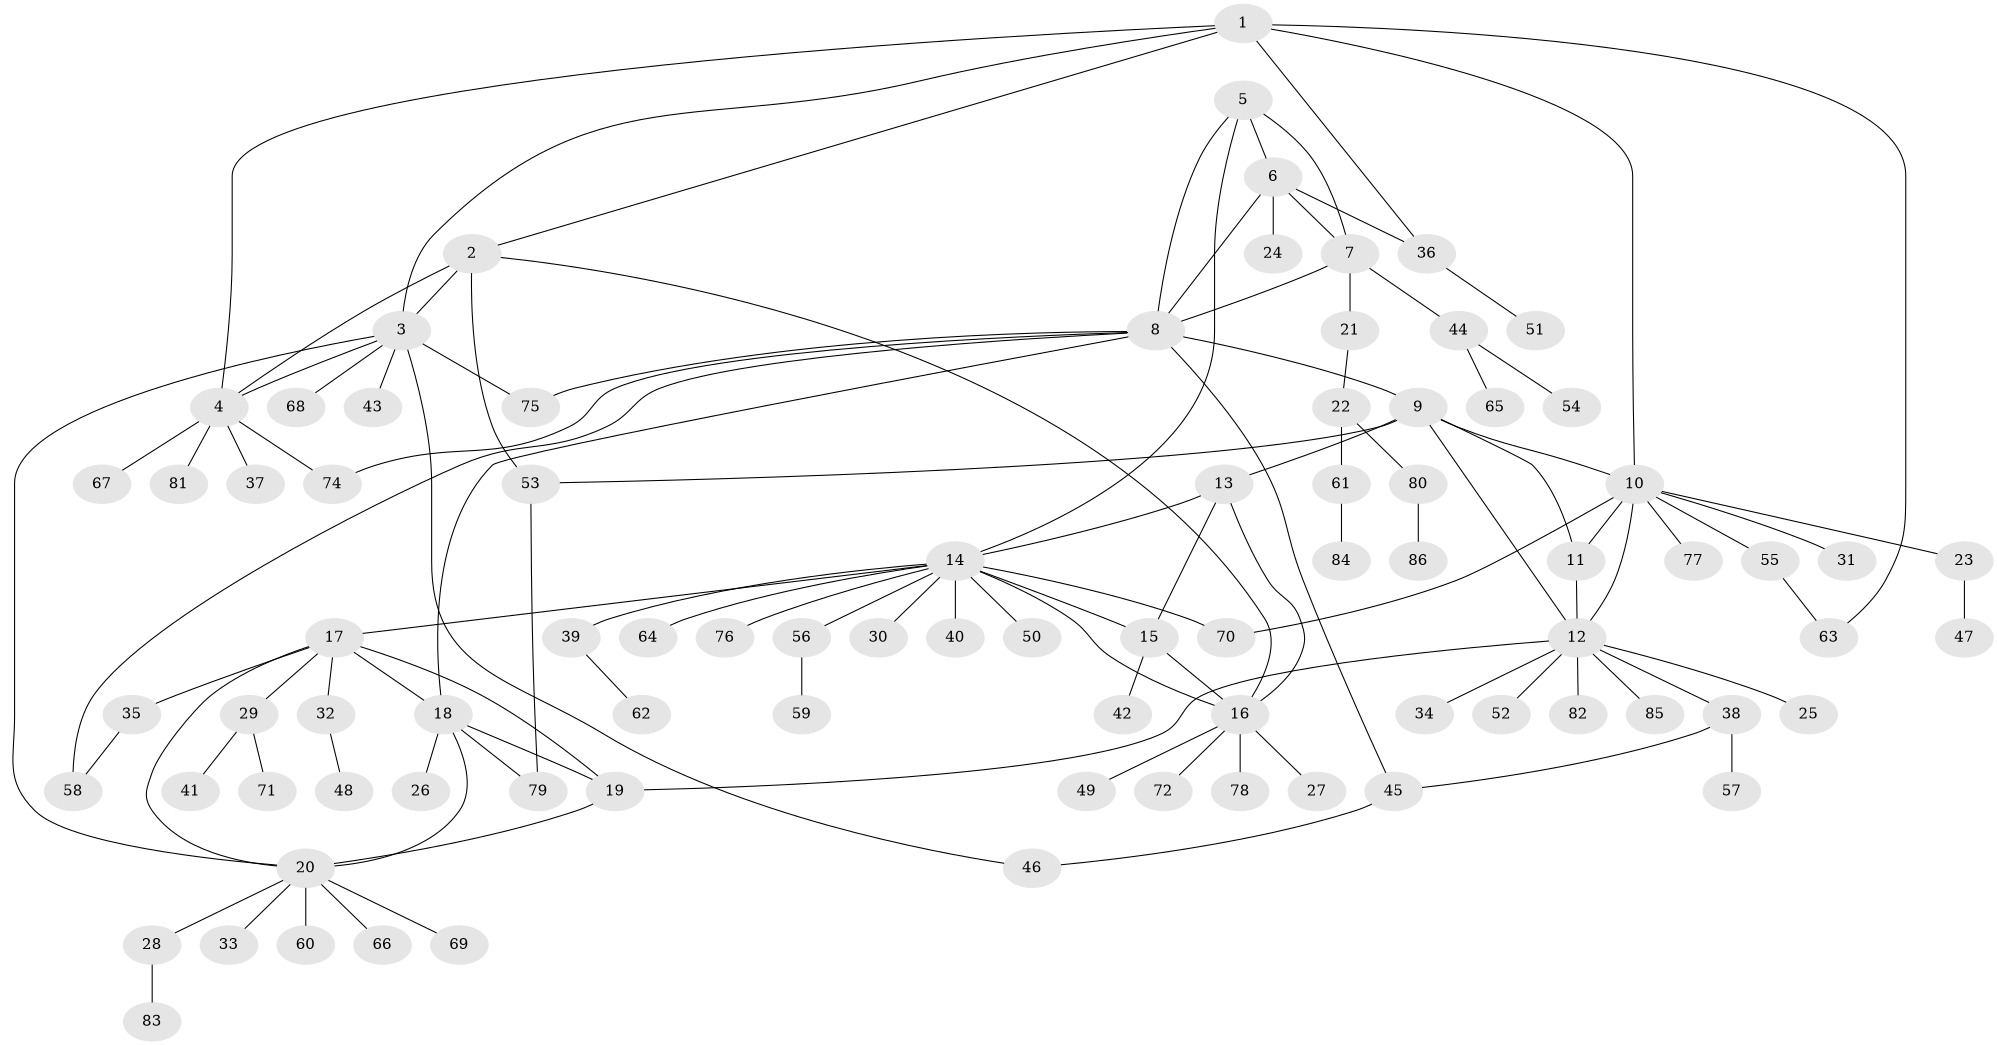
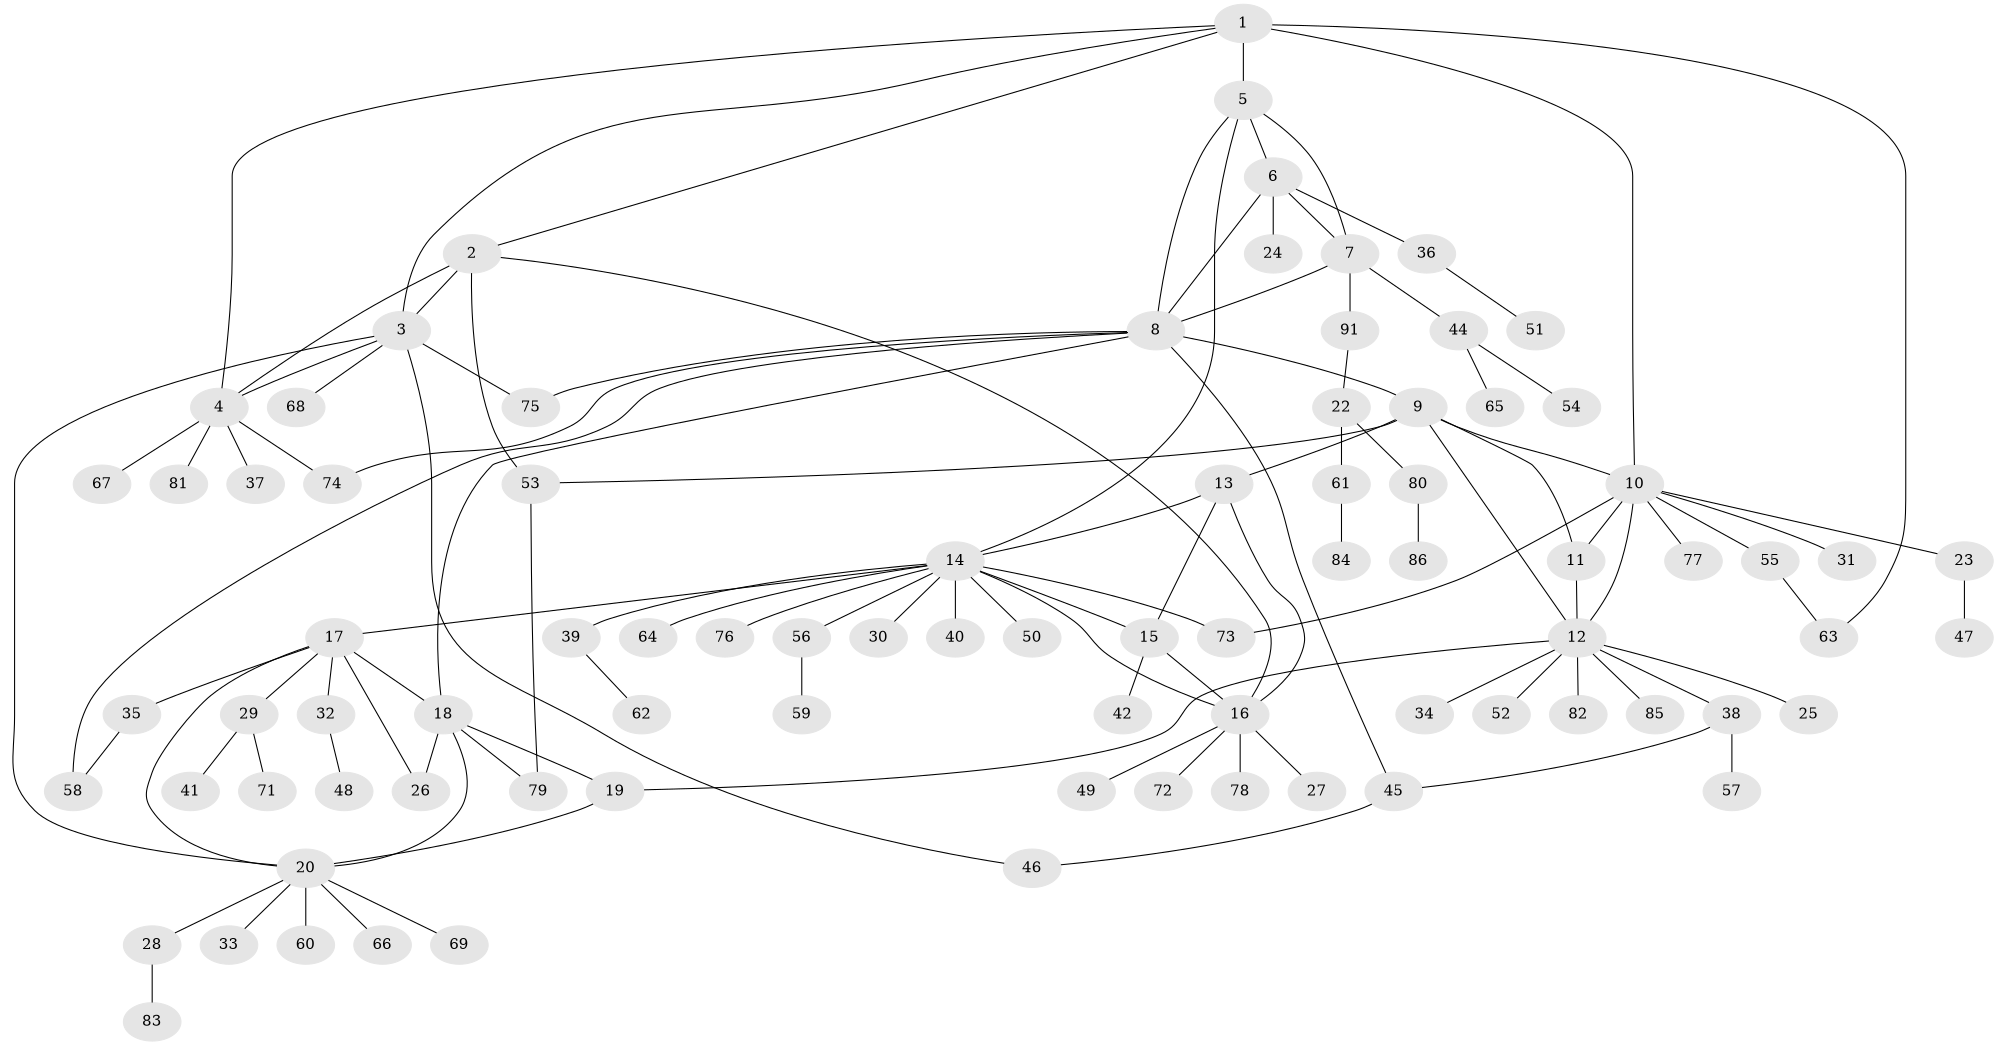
edge "1" -- "36": now "1" -- "5"
node "21": label "21" -> "91"
node "43": removed
node "70": label "70" -> "73"
edge "17" -- "19": now "17" -- "26"
